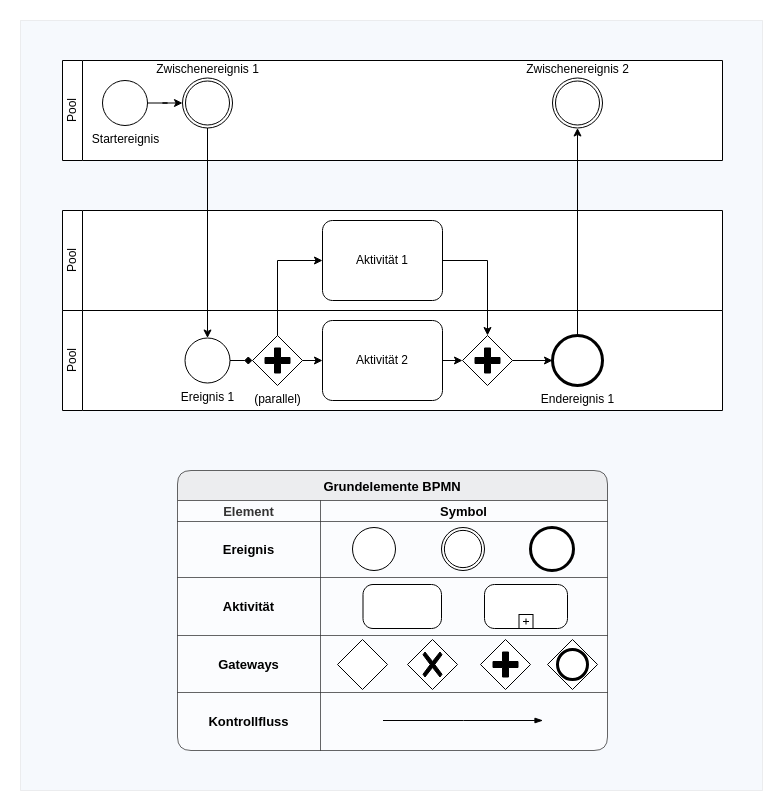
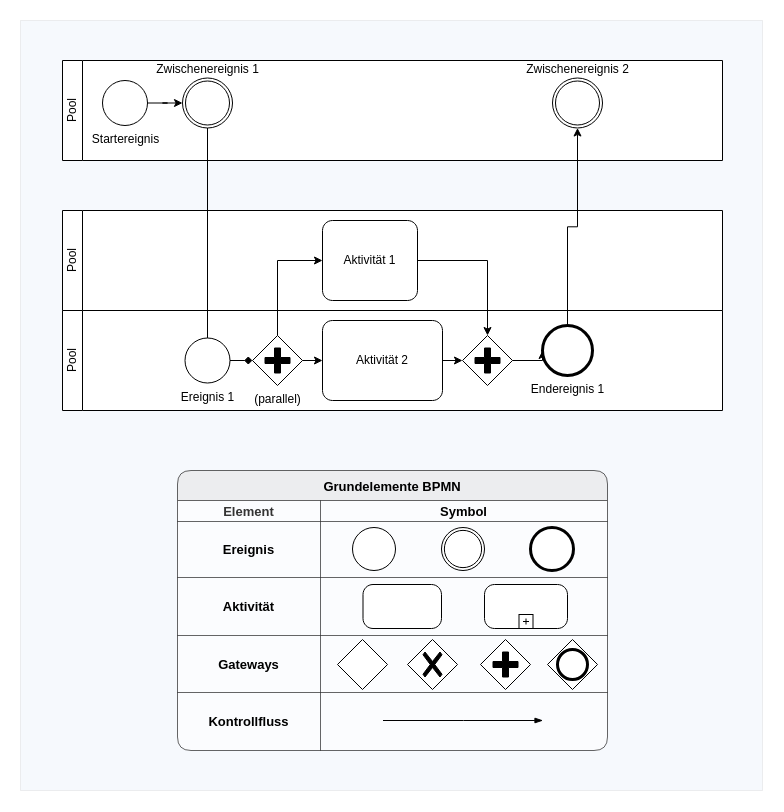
node "Aktivität 1": size 120x80 -> 95x80
edge "Zwischenereignis 1" -> "Ereignis 1": arrowhead classic -> none
node "Endereignis 1": moved (578, 361) -> (568, 351)
